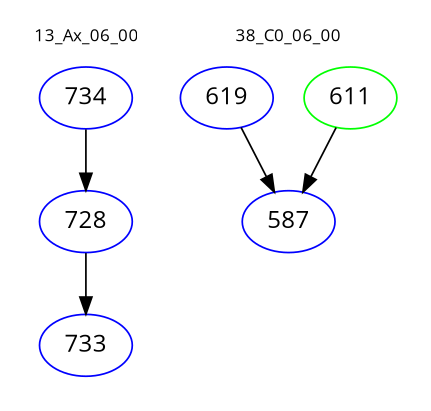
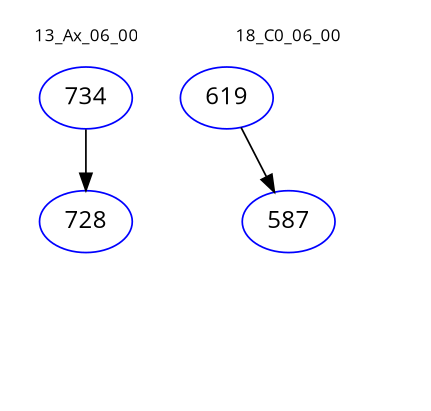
cluster "38_C0_06_00": label "38_C0_06_00" -> "18_C0_06_00"
node "611": removed
node "733": removed
